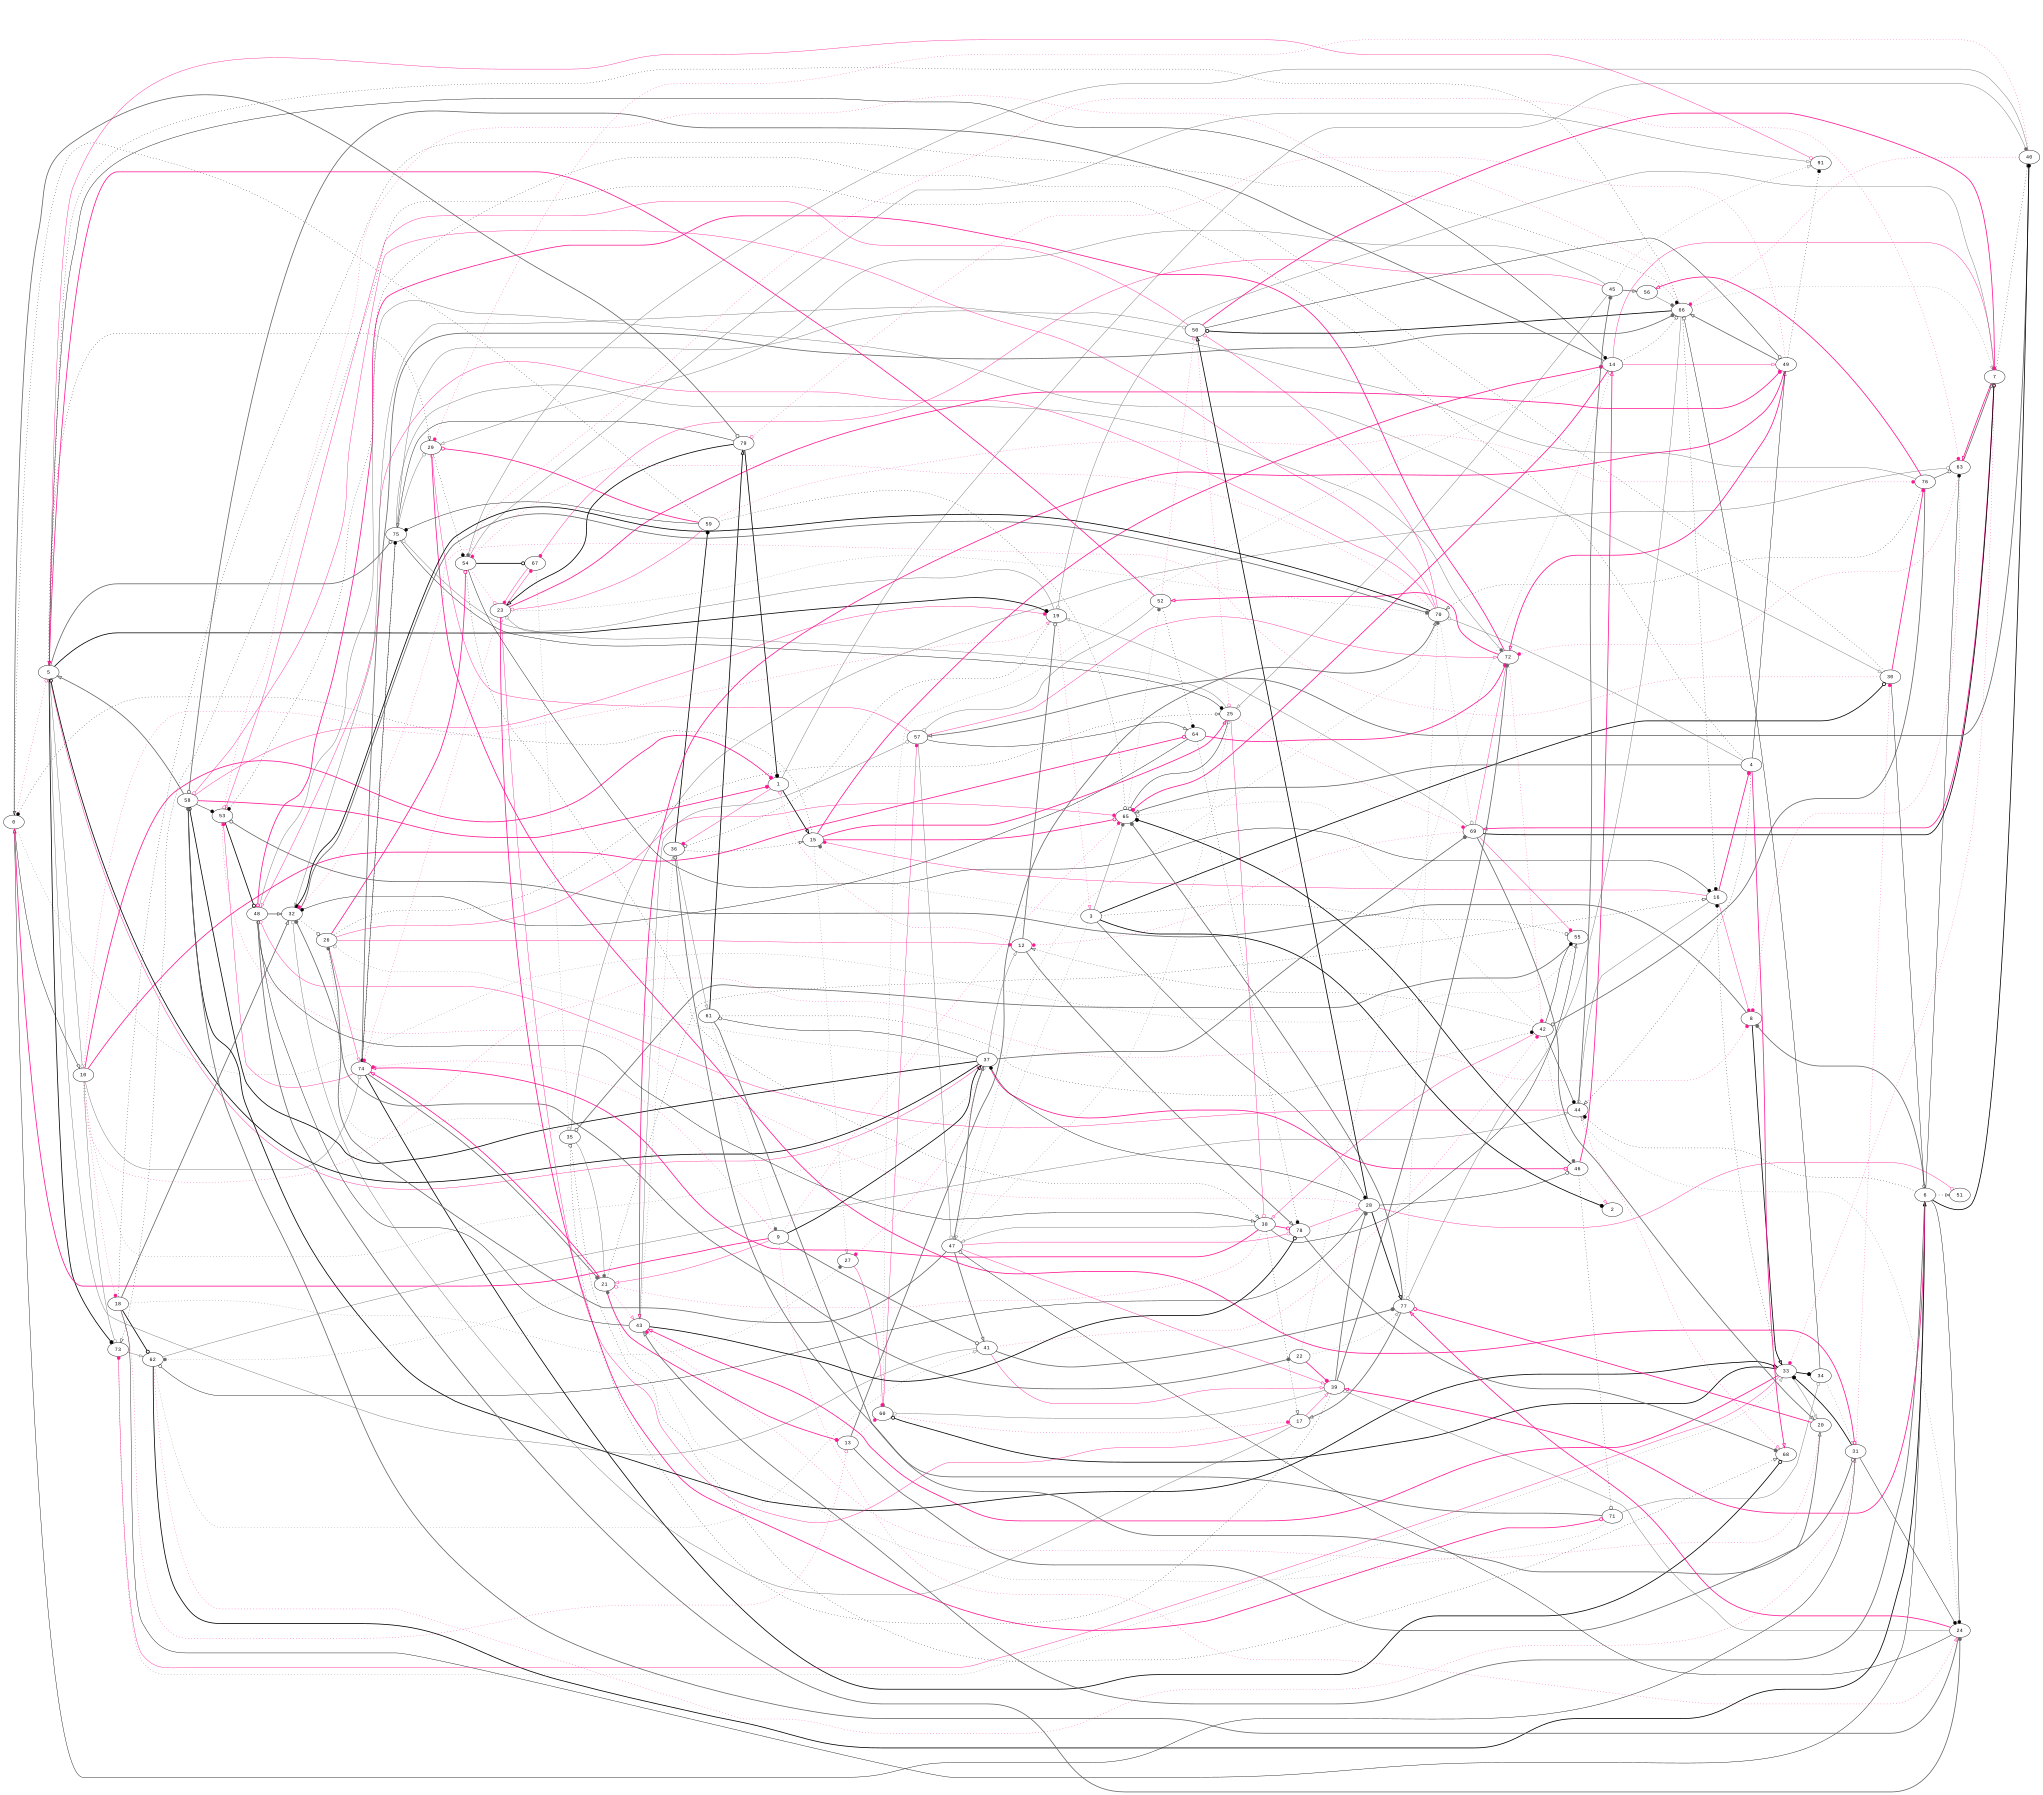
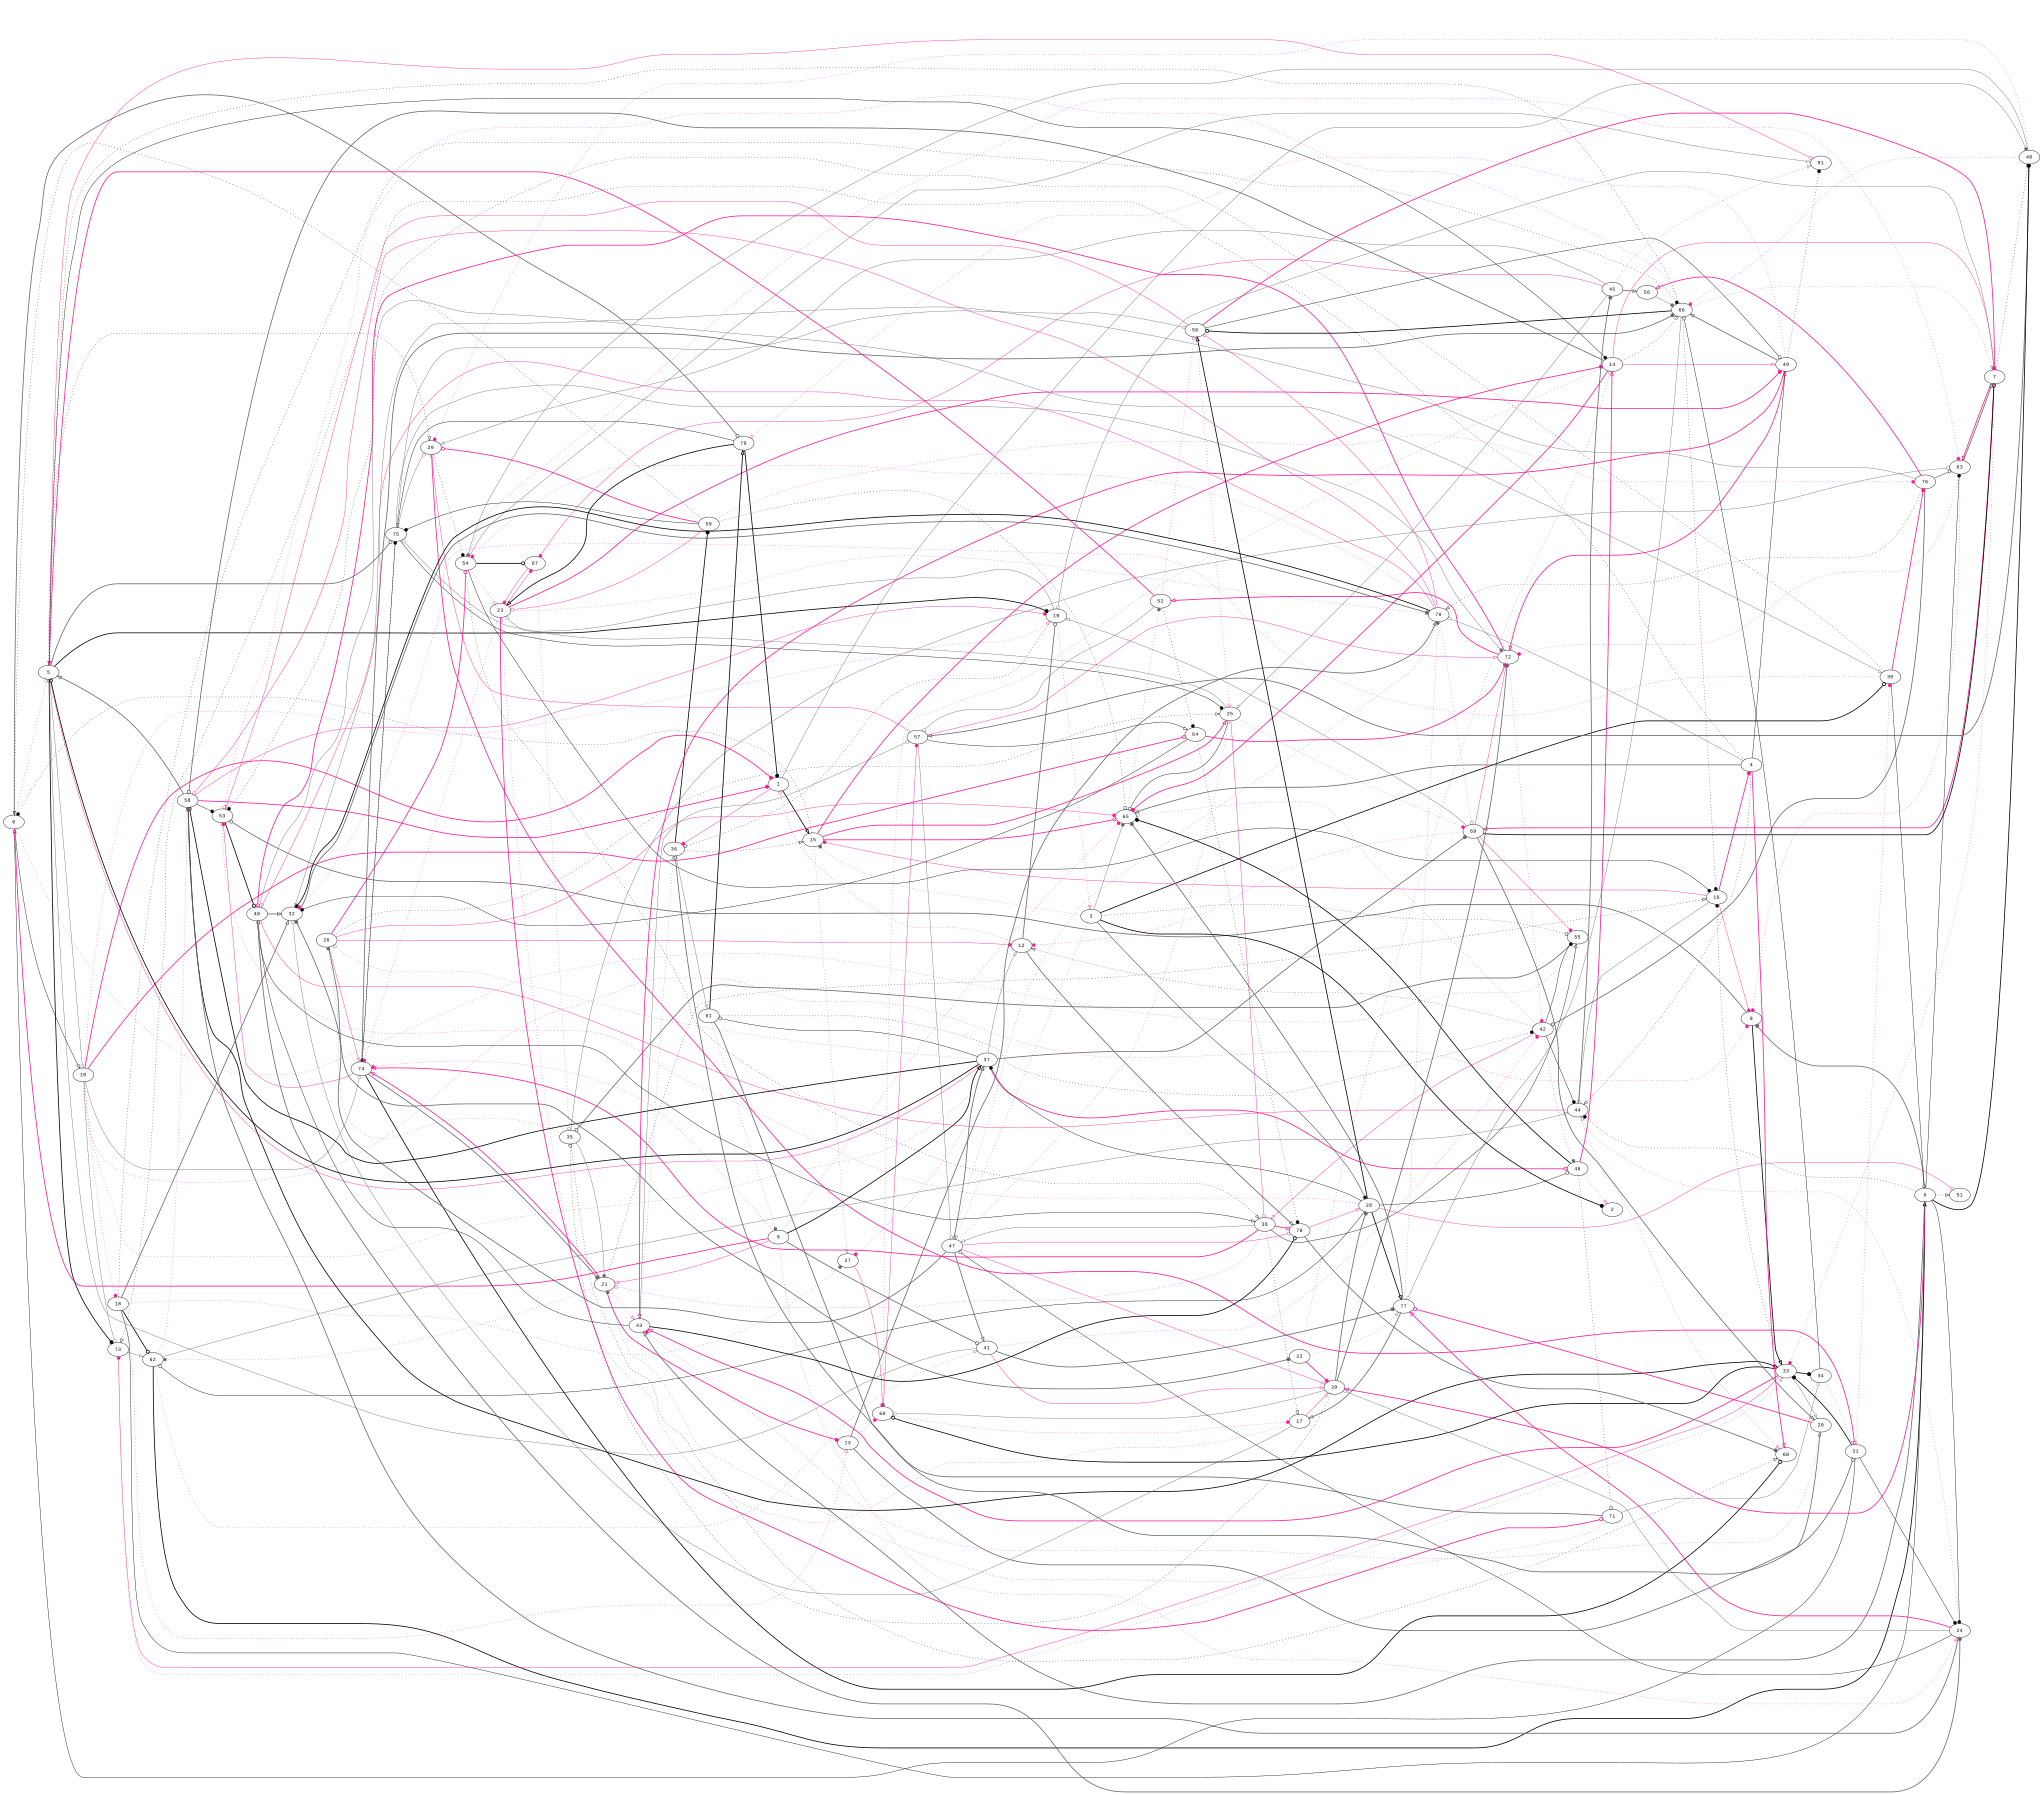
edge "32" -> "26": removed
edge "17" -> "23": style solid -> dotted
edge "62" -> "31": now "62" -> "58"
